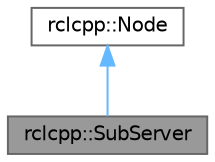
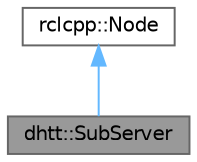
node "rclcpp::SubServer": label "rclcpp::SubServer" -> "dhtt::SubServer"
